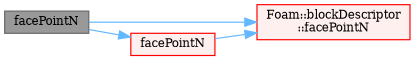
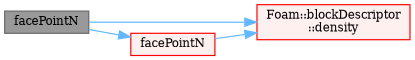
node "Foam::blockDescriptor ::facePointN": label "Foam::blockDescriptor ::facePointN" -> "Foam::blockDescriptor ::density"
